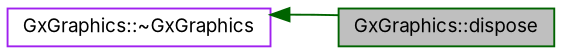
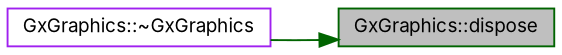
edge "GxGraphics::dispose" -> "GxGraphics::~GxGraphics": reversed
